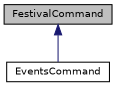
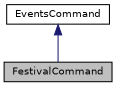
edge "EventsCommand" -> "FestivalCommand": reversed
